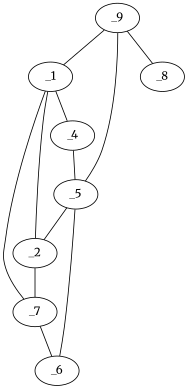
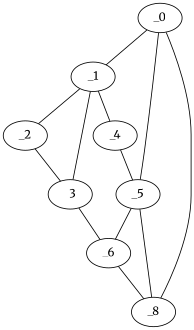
node "_9": label "_9" -> "_0"
edge "_5" -- "_2": now "_5" -- "_8"
edge "_6" -- "_8": added
node "_7": label "_7" -> "_3"
